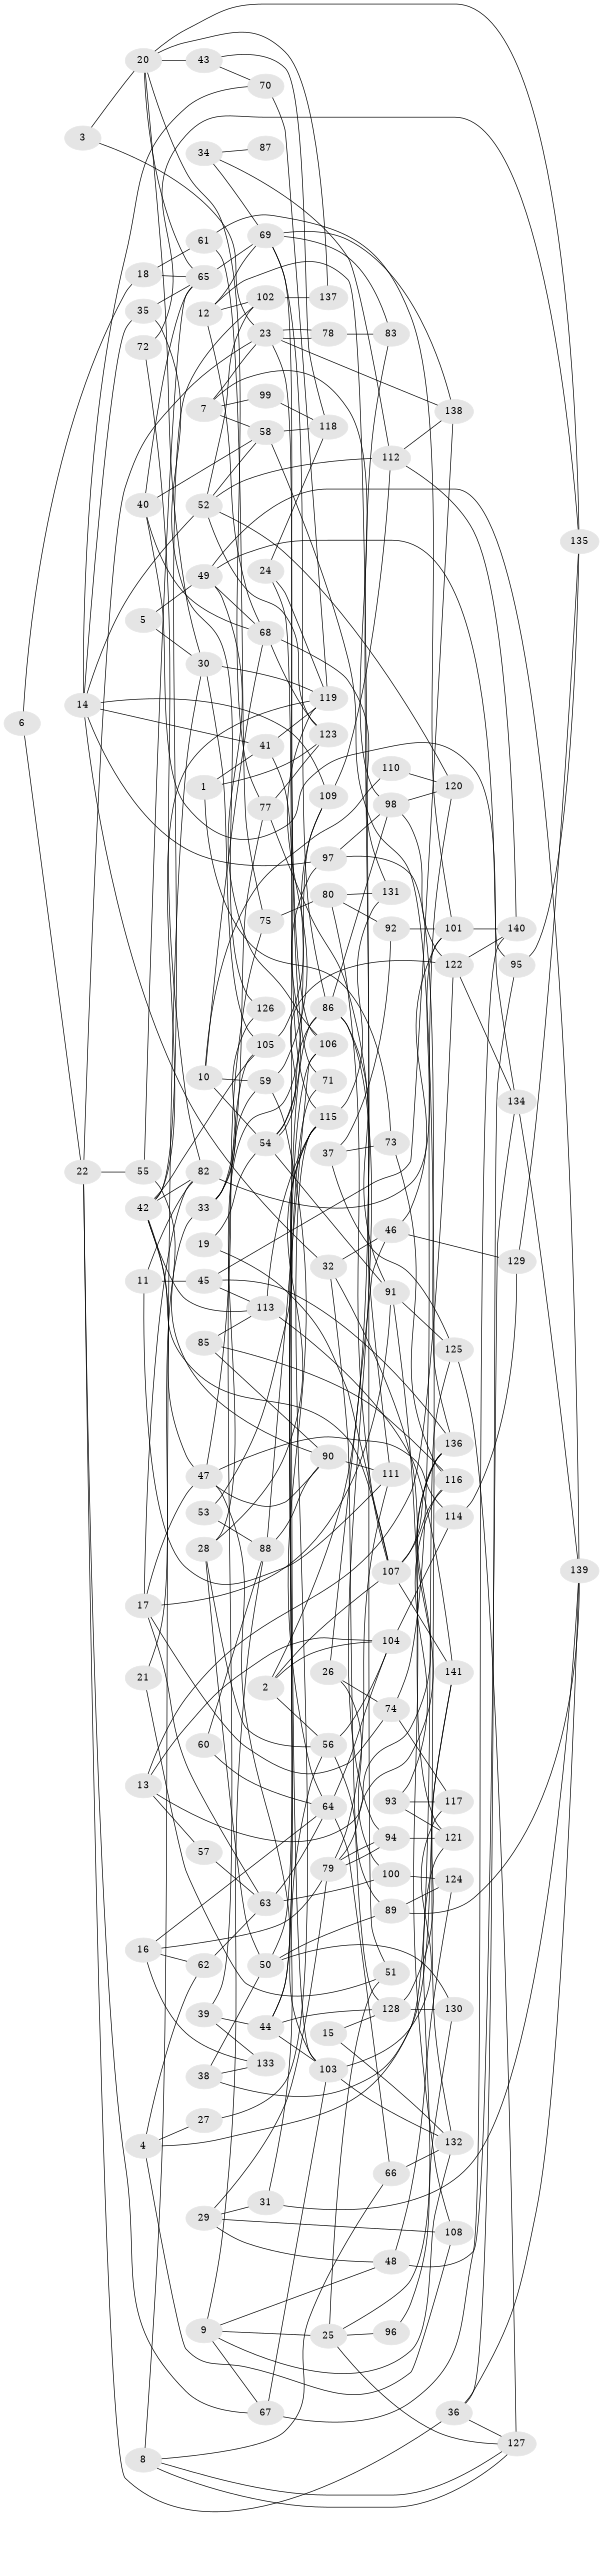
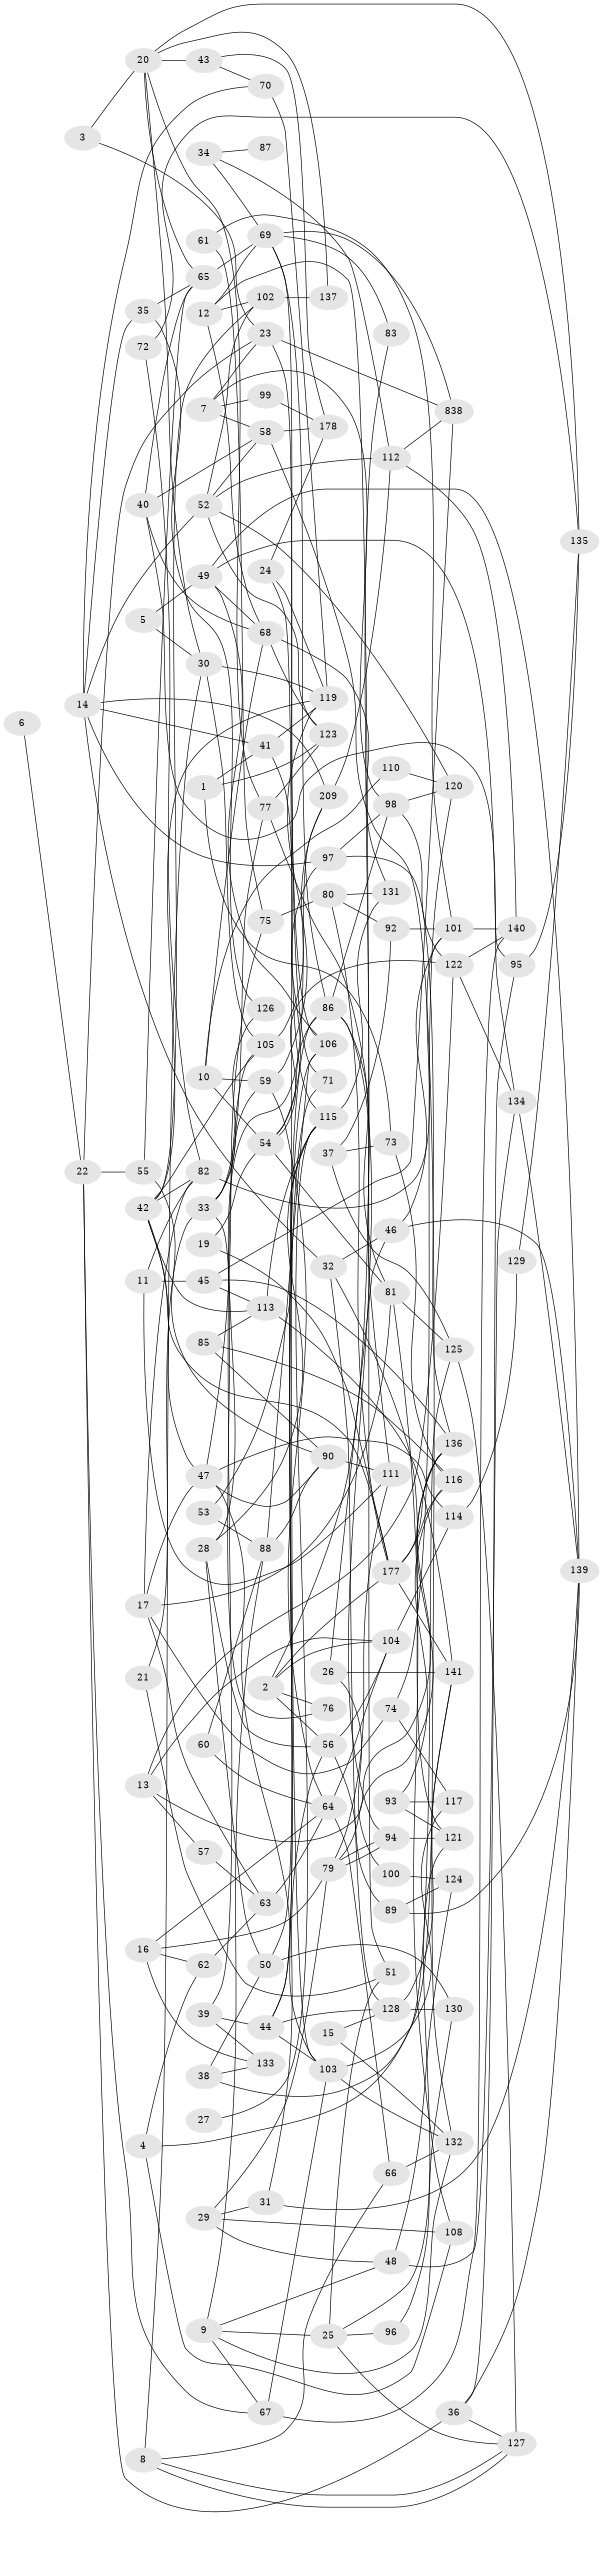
node "18": removed
node "78": removed
node "138": label "138" -> "838"
node "118": label "118" -> "178"
node "109": label "109" -> "209"
edge "46" -- "129": now "46" -- "139"
node "91": label "91" -> "81"
node "107": label "107" -> "177"
edge "26" -- "74": now "26" -- "141"
node "76": added
edge "100" -- "63": removed
edge "89" -- "50": removed
edge "27" -- "4": removed
